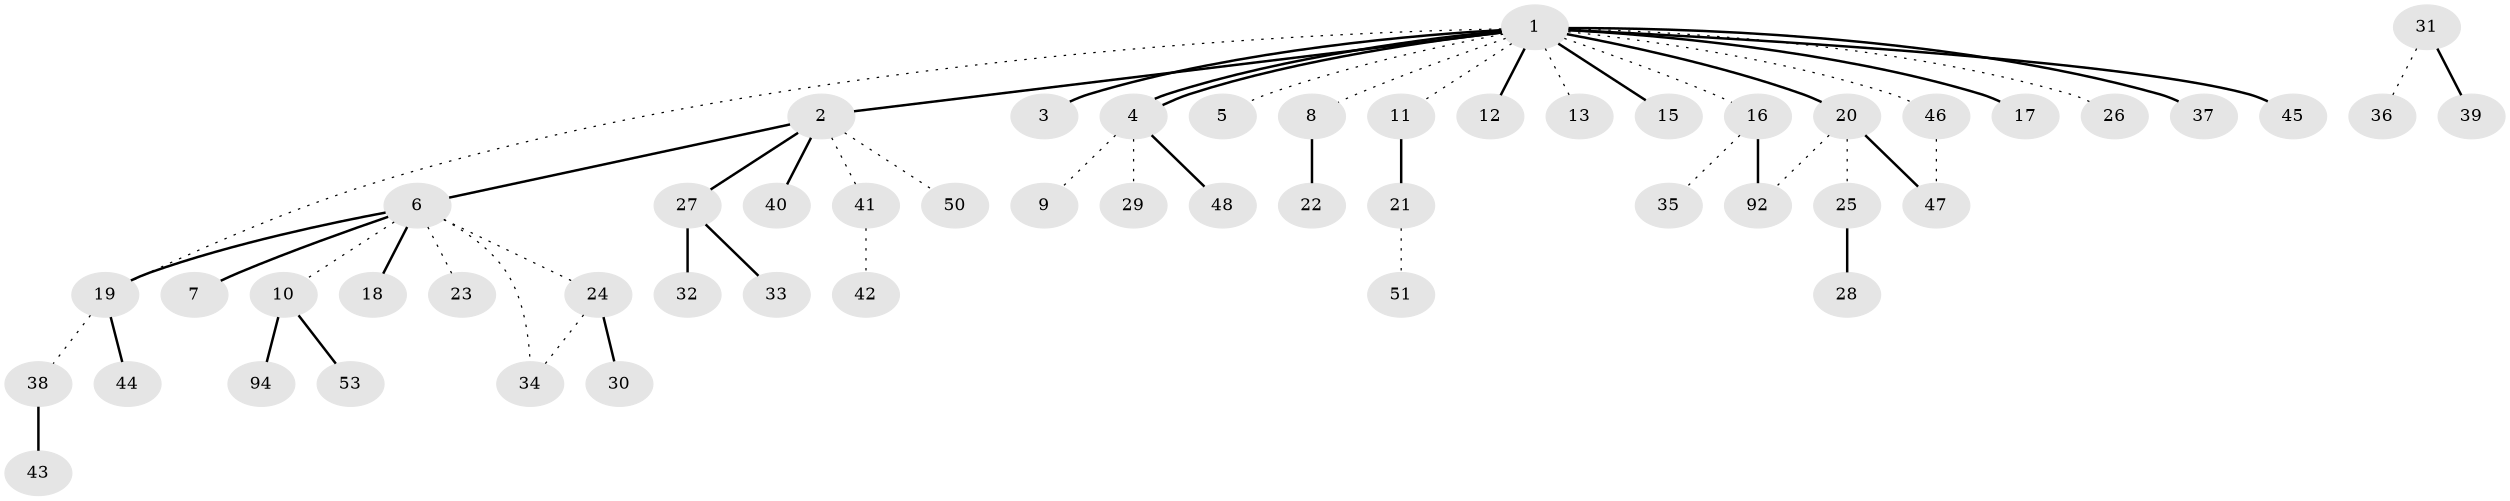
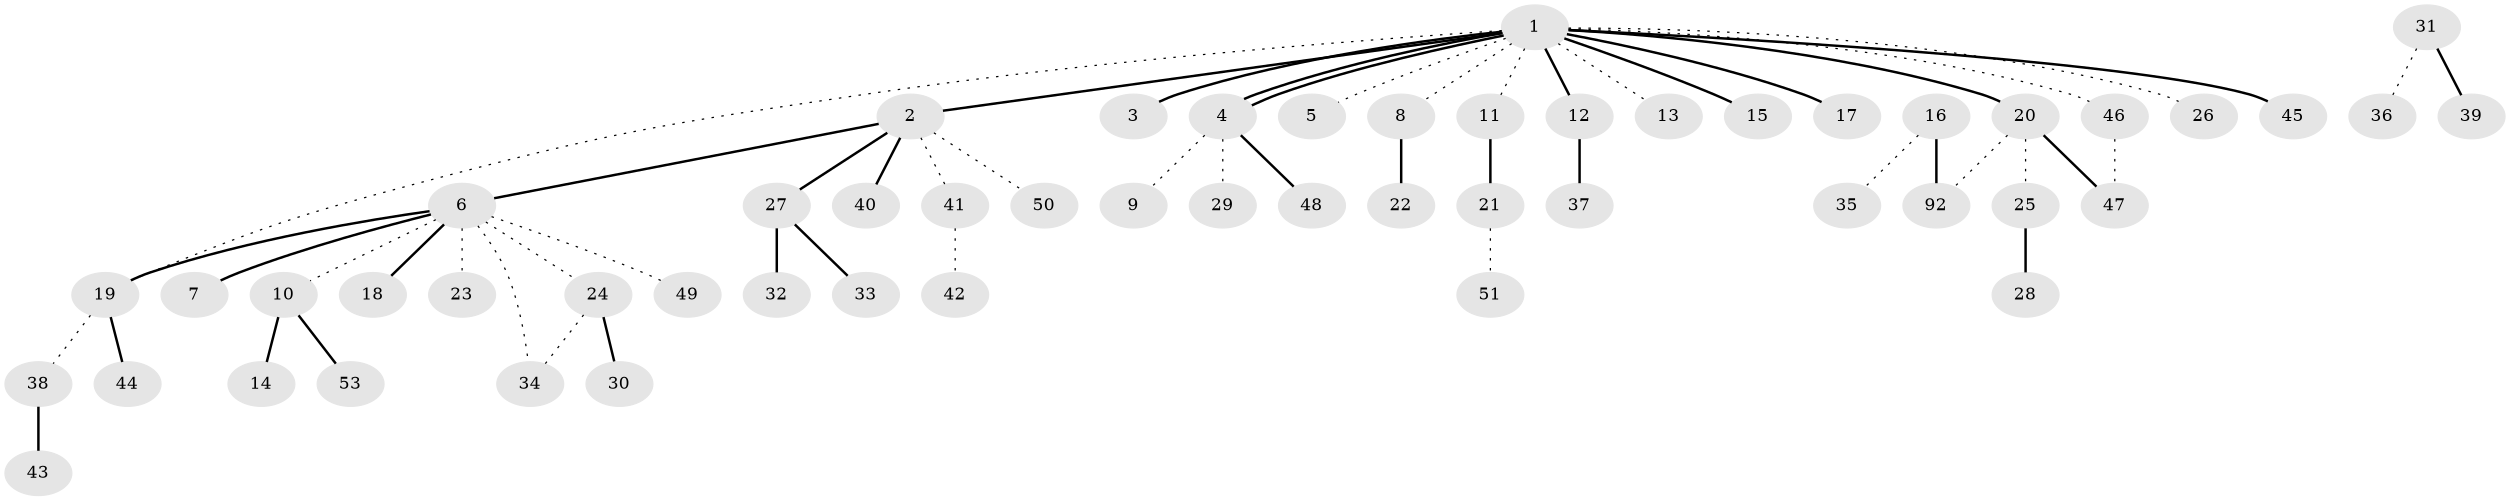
edge "1" -- "37": now "12" -- "37"
edge "1" -- "16": removed
node "49": added
node "94": label "94" -> "14"
